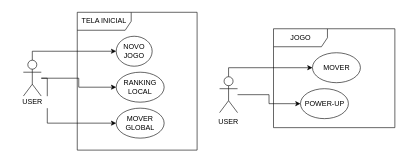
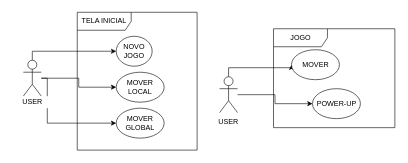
node "MOVER": moved (337, 68) -> (316, 65)
node "RANKING LOCAL": label "RANKING LOCAL" -> "MOVER LOCAL"
node "POWER-UP": moved (325, 104) -> (337, 104)
